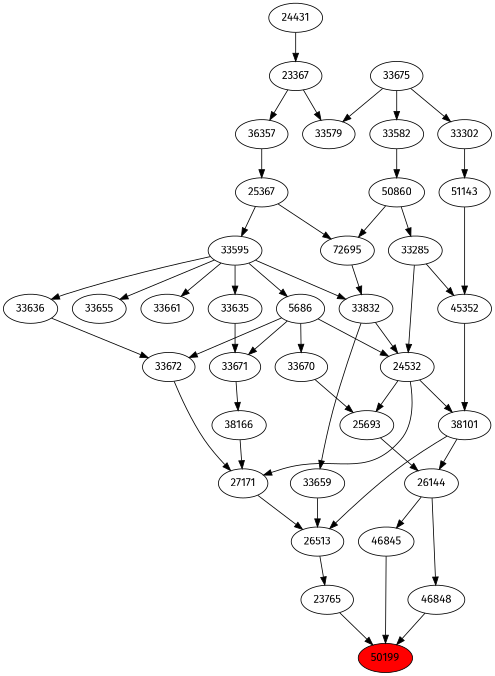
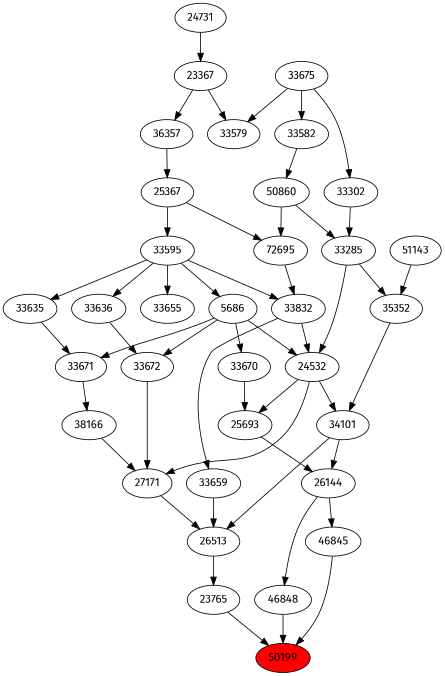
node "24431": label "24431" -> "24731"
edge "33302" -> "51143": now "33302" -> "33285"
node "33661": removed
node "45352": label "45352" -> "35352"
node "38101": label "38101" -> "34101"
